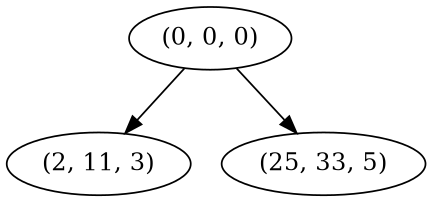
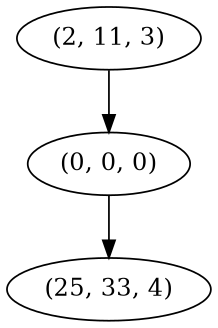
edge "(0, 0, 0)" -> "(2, 11, 3)": reversed
node "(25, 33, 5)": label "(25, 33, 5)" -> "(25, 33, 4)"
